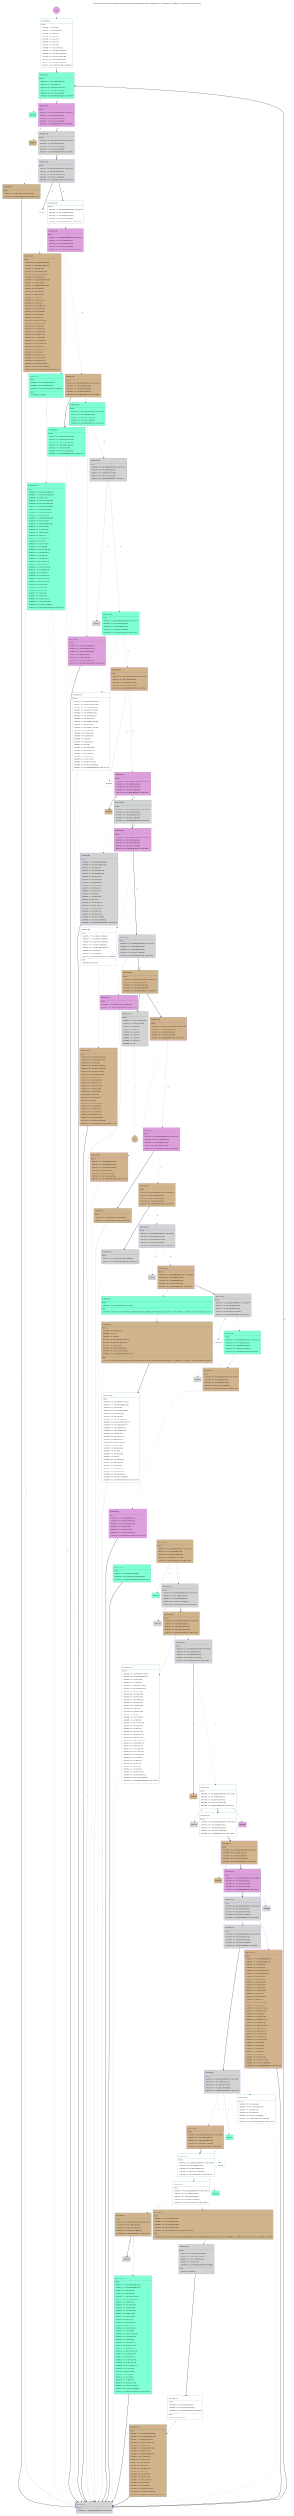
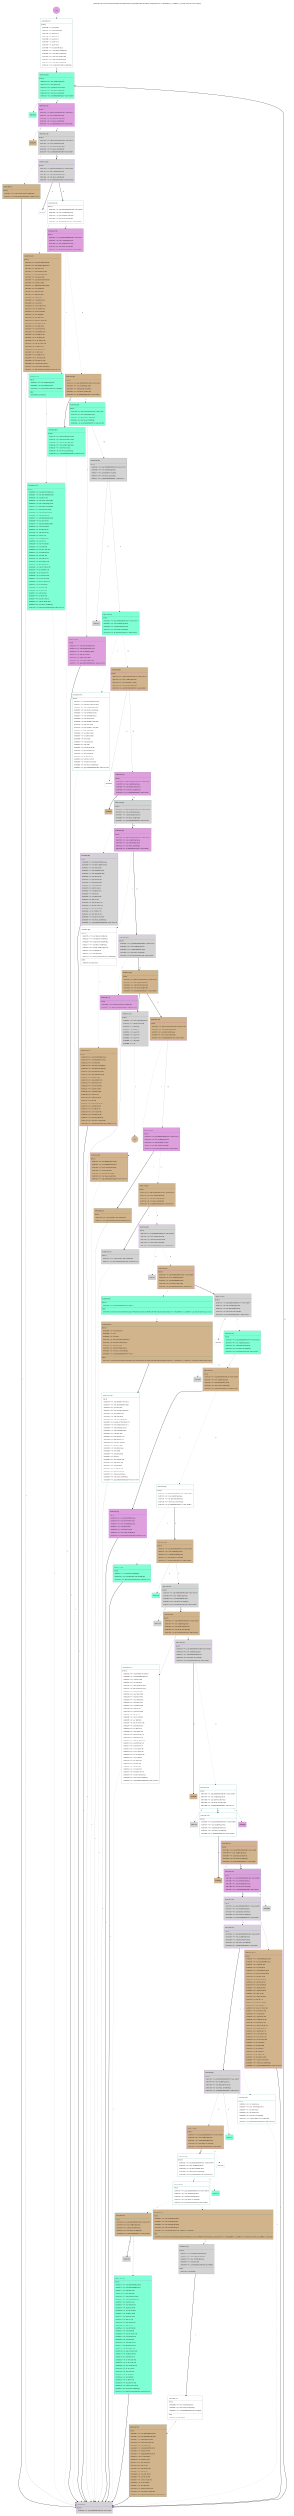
edge "0x401caa [28]" -> "0x402154 [30]": style dotted -> bold
node "0x401cc6 [28]": added
edge "0x401d6e [28]" -> "0x401d8a [28]": now "0x401d6e [28]" -> "0x402581"
